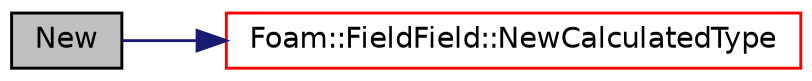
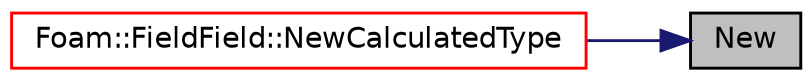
edge "New" -> "Foam::FieldField::NewCalculatedType": reversed
